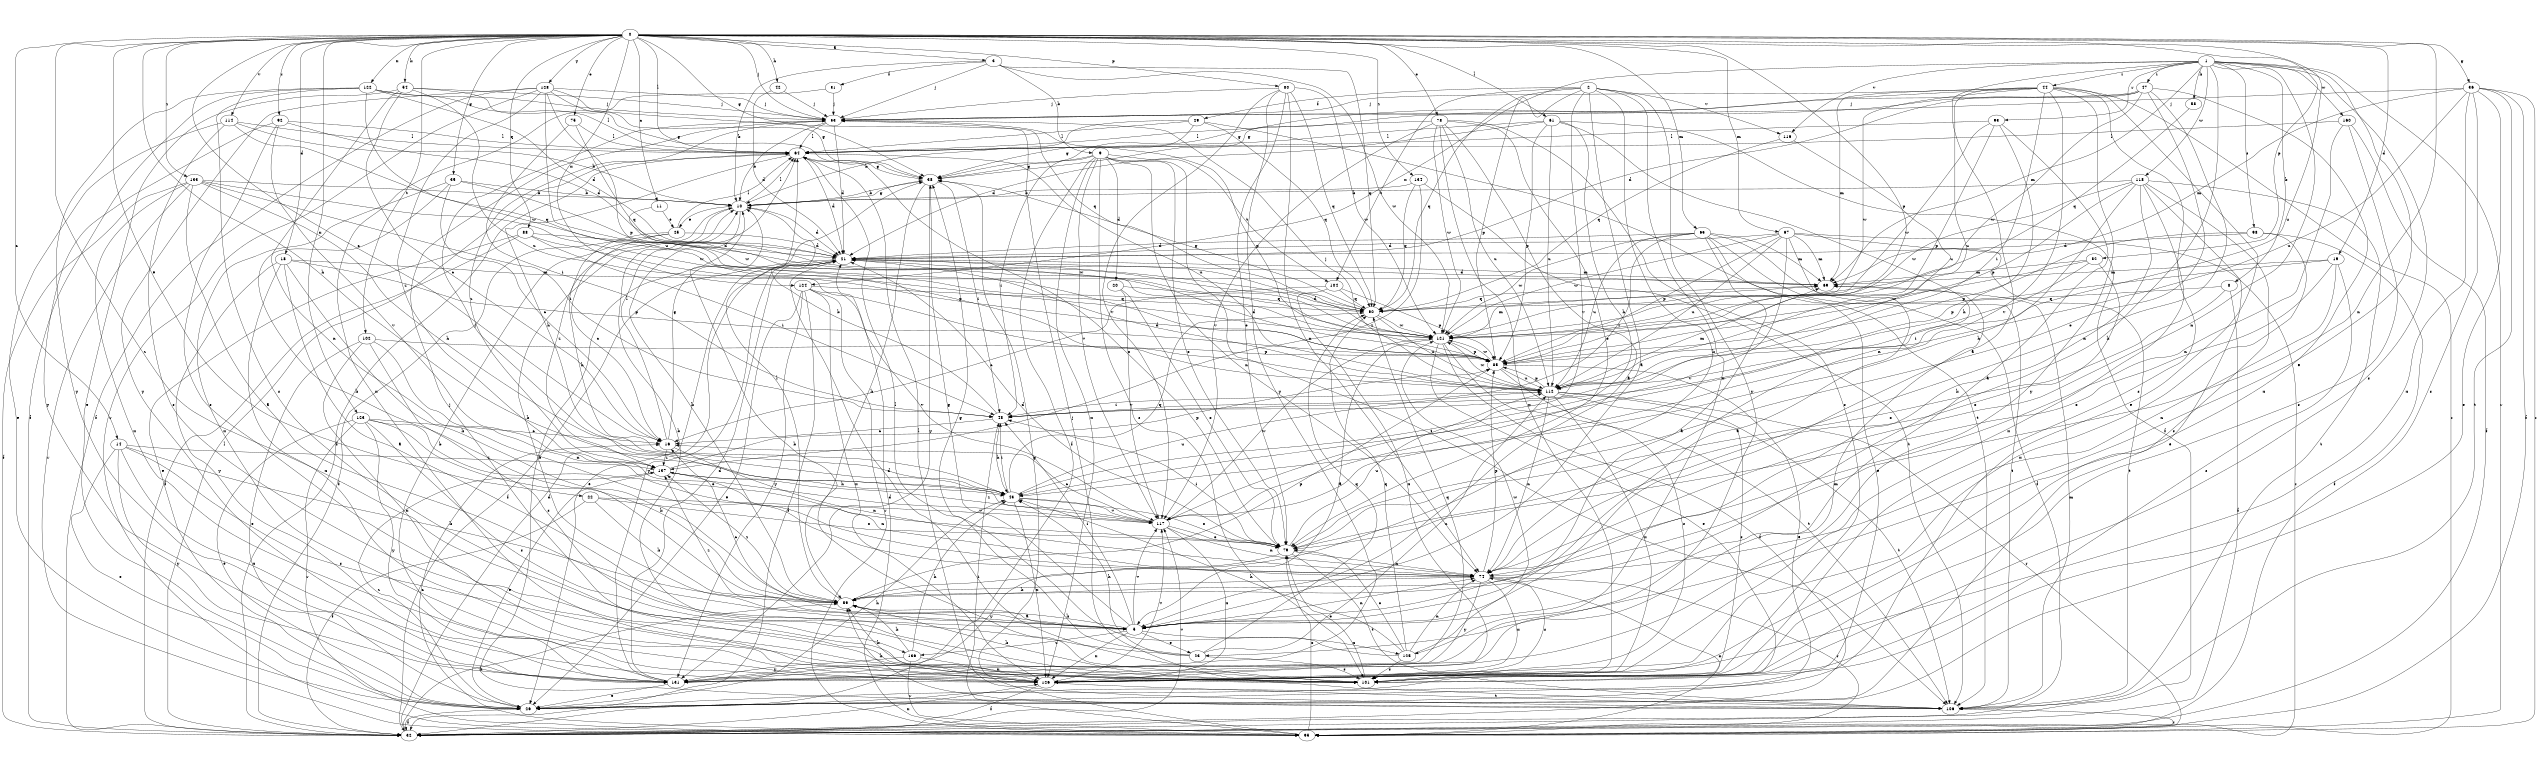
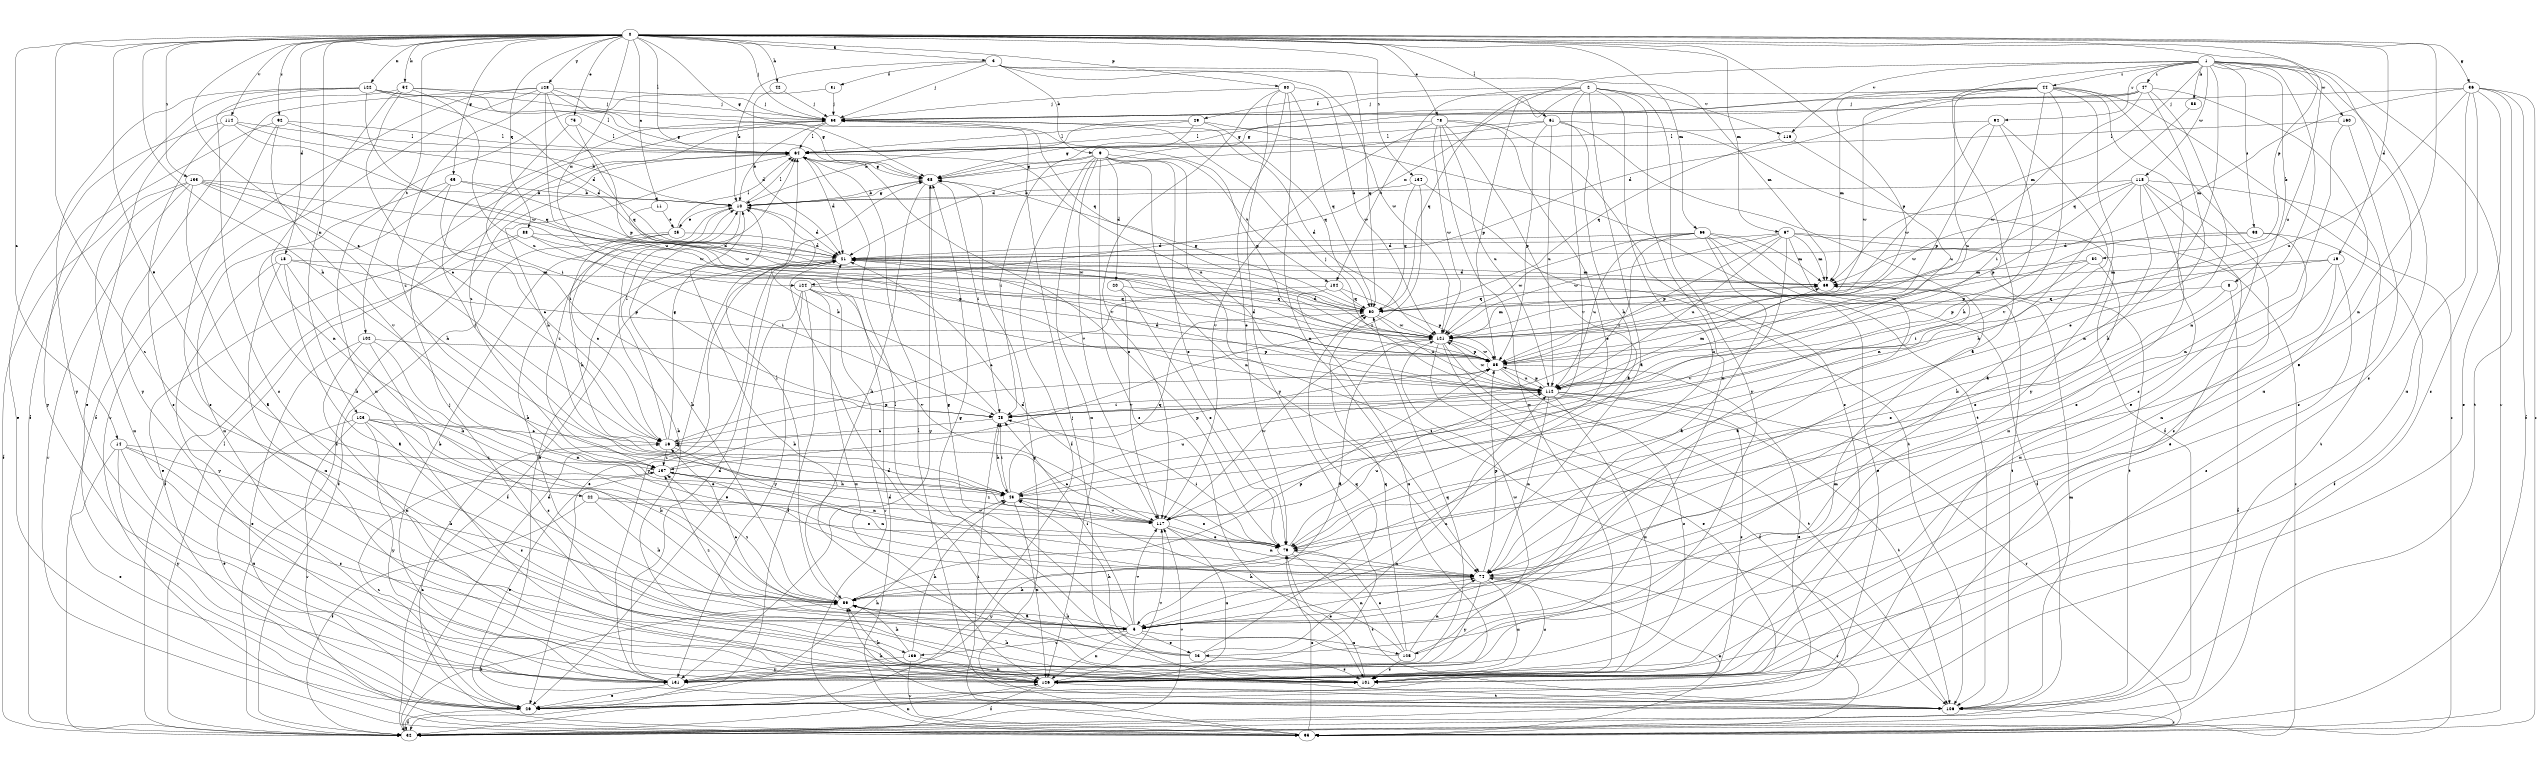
edge "3" -> "69": added, label "m"
node "93": label "93" -> "94"
edge "53" -> "21": now "53" -> "121"
edge "16" -> "85": added, label "p"
edge "160" -> "32": removed, label "f"
